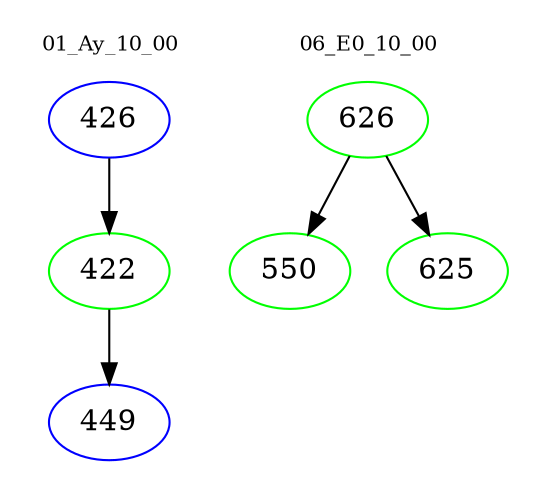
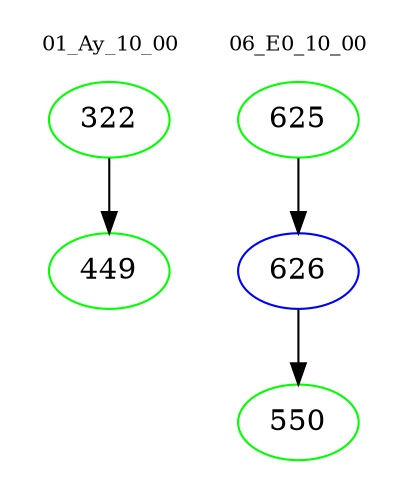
node "426": removed
node "626": color green -> blue
edge "626" -> "625": reversed
node "422": label "422" -> "322"
node "449": color blue -> green
